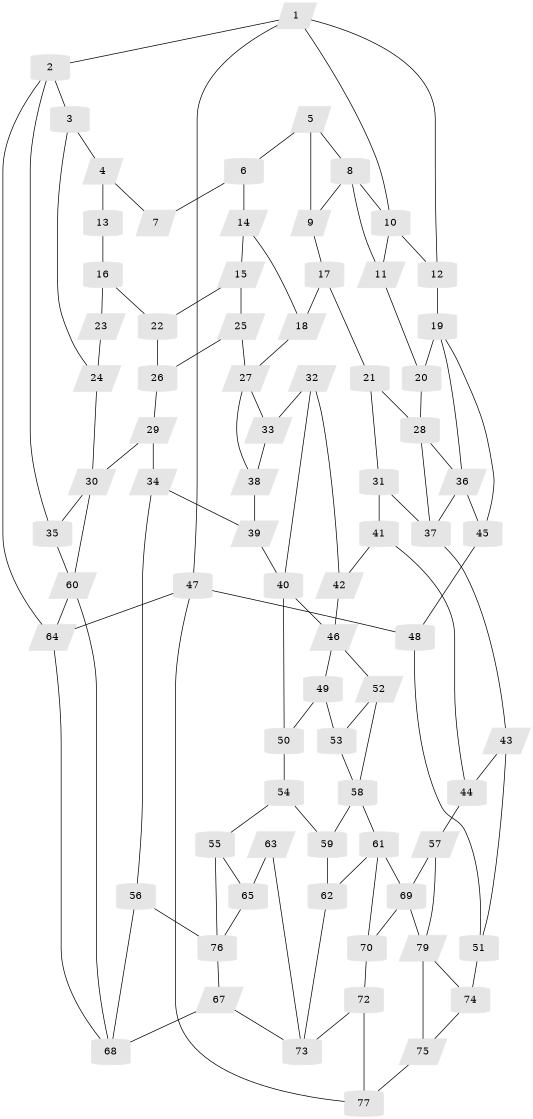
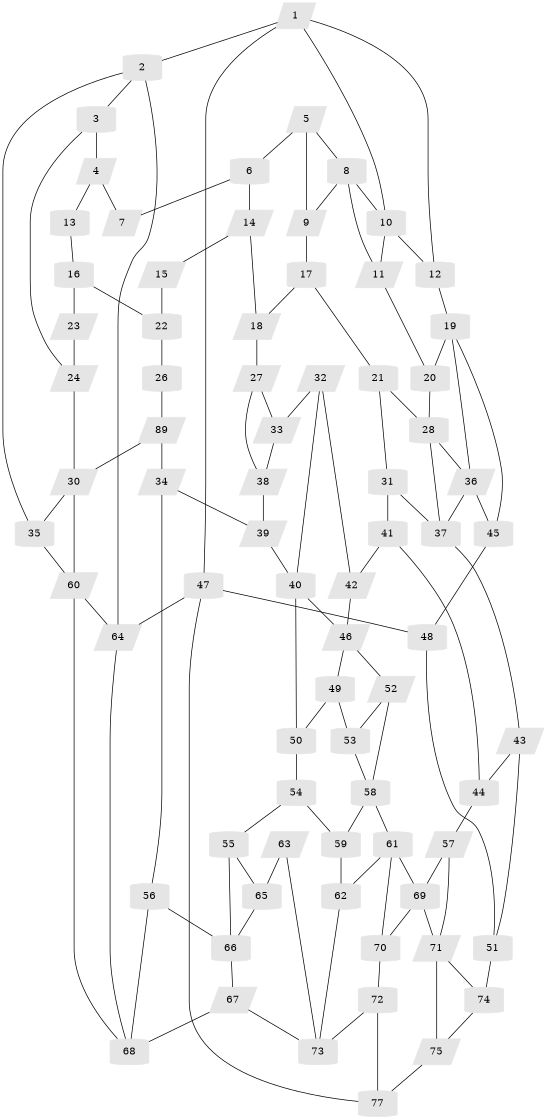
node "25": removed
node "29": label "29" -> "89"
node "76": label "76" -> "66"
node "79": label "79" -> "71"
